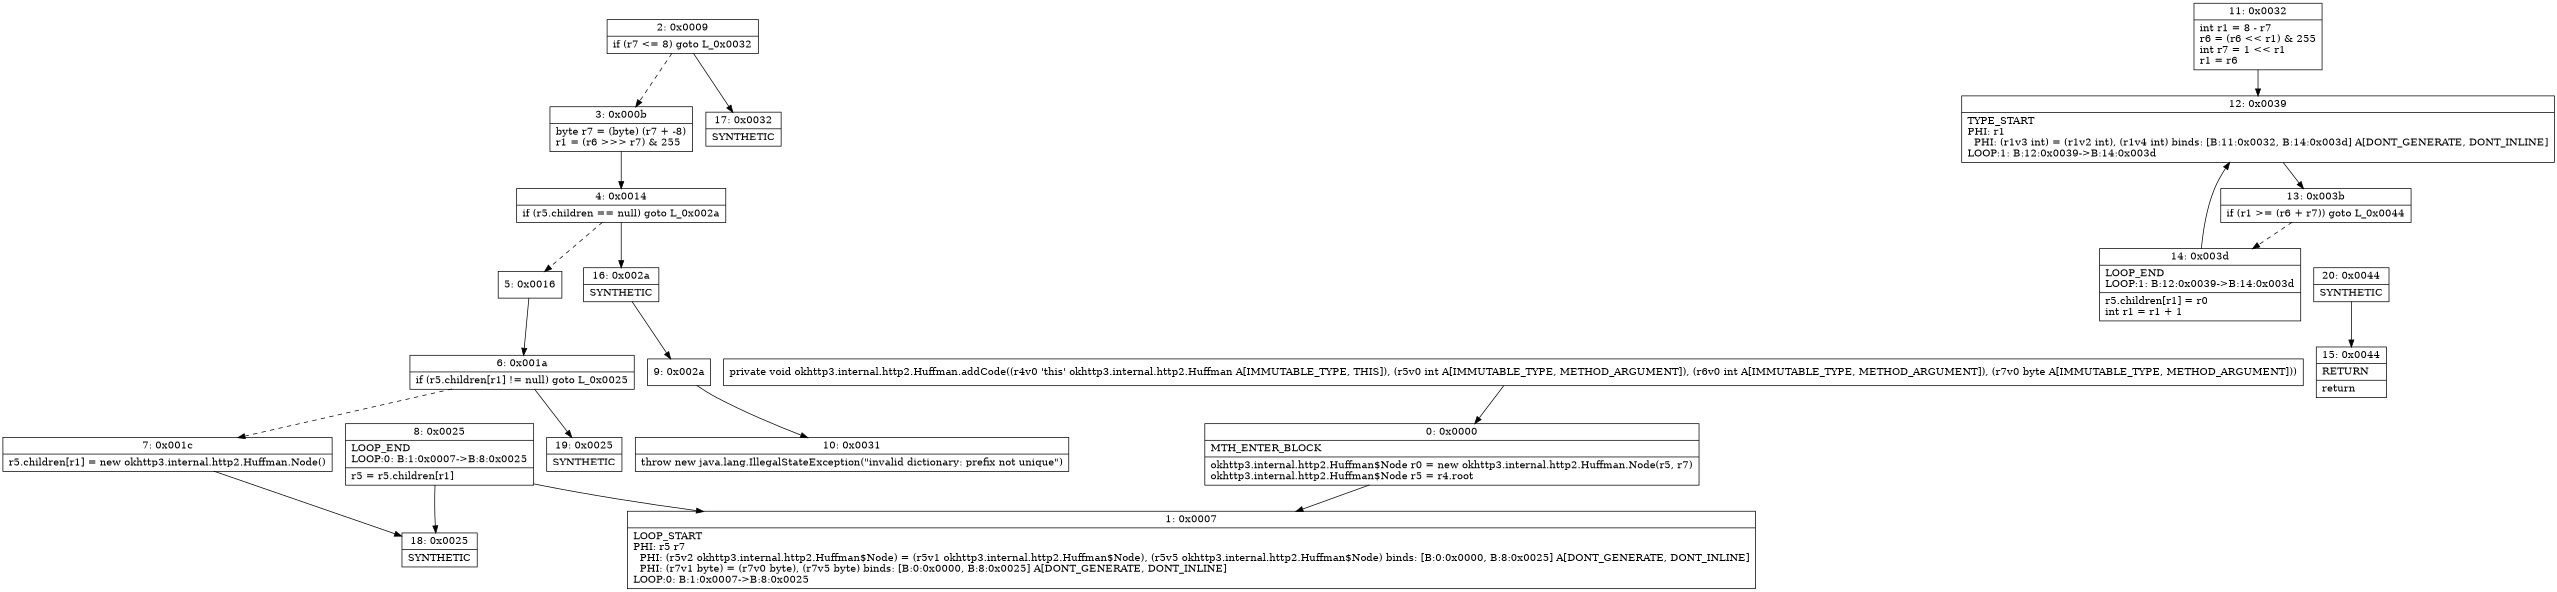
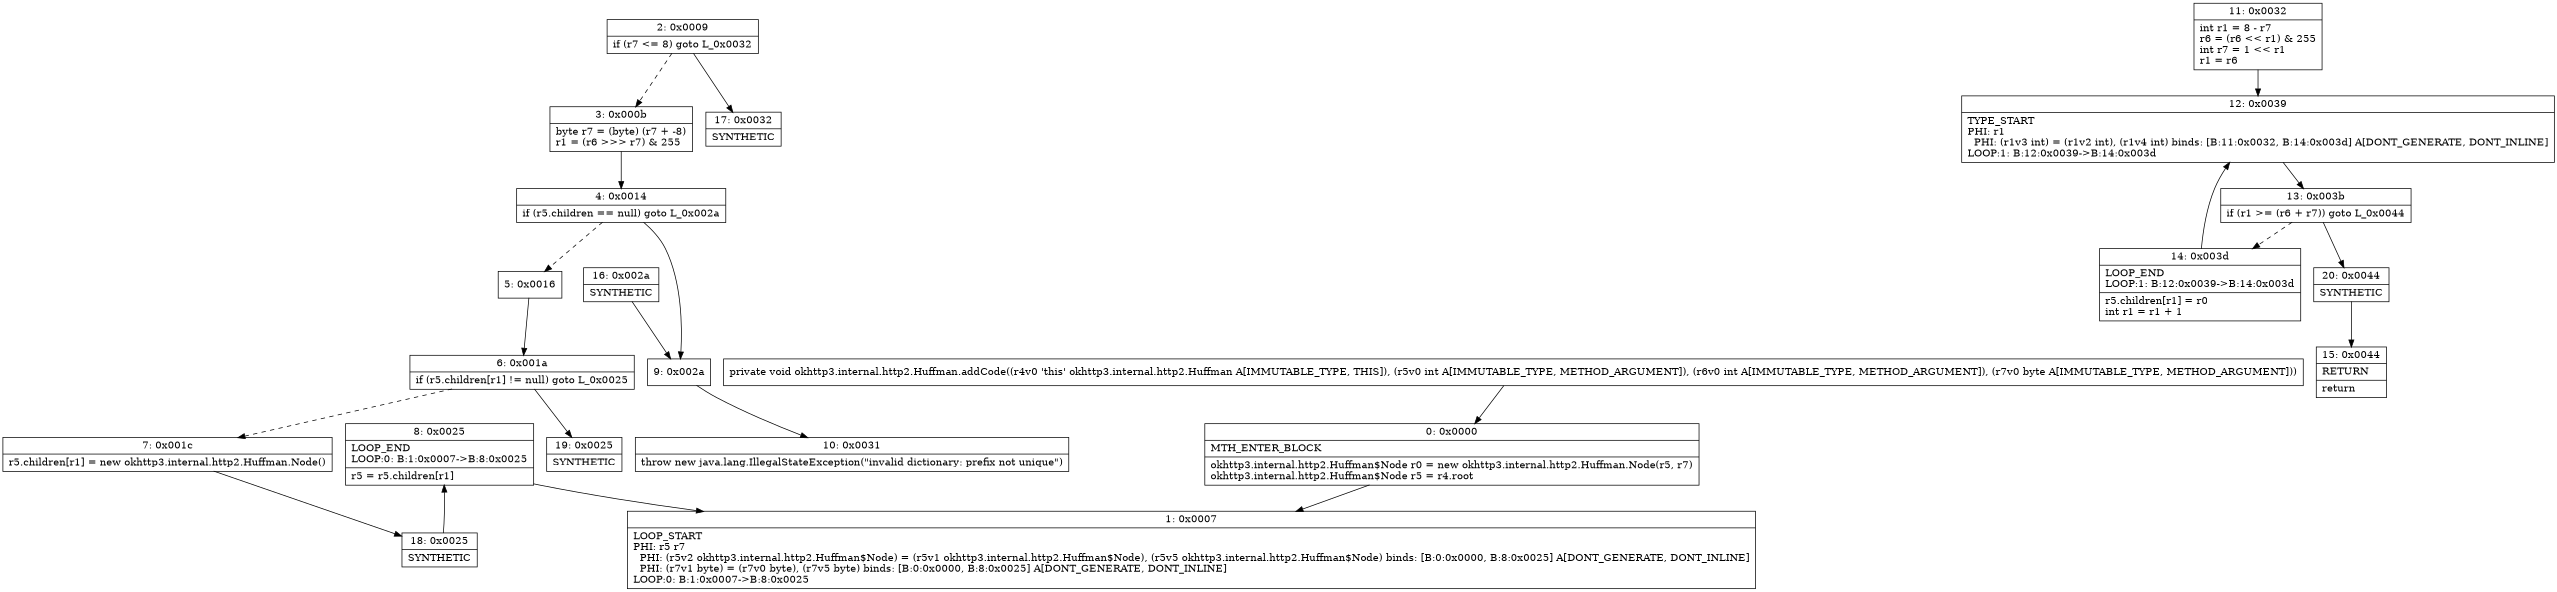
edge "4: 0x0014" -> "16: 0x002a": now "4: 0x0014" -> "9: 0x002a"
edge "13: 0x003b" -> "20: 0x0044": added
edge "8: 0x0025" -> "18: 0x0025": reversed
